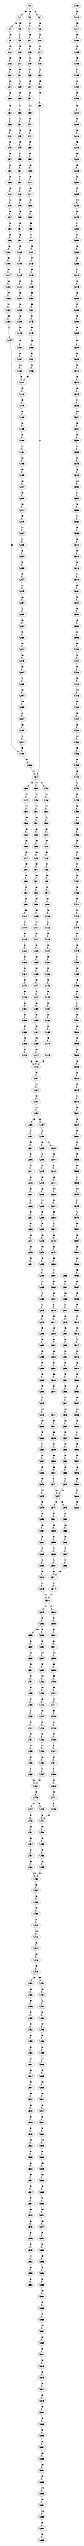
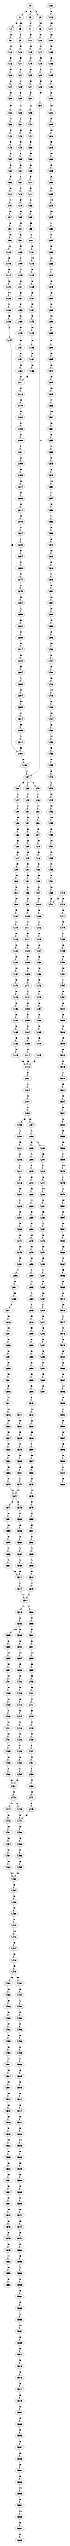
edge "S471" -> "S473": reversed
edge "S251" -> "S256": added, label "V"
